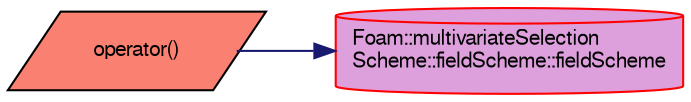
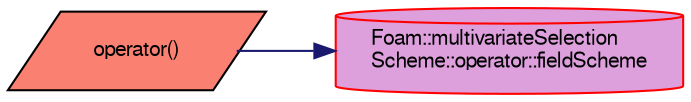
node "Foam::multivariateSelection Scheme::fieldScheme::fieldScheme": label "Foam::multivariateSelection Scheme::fieldScheme::fieldScheme" -> "Foam::multivariateSelection Scheme::operator::fieldScheme"
